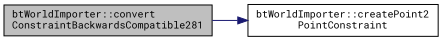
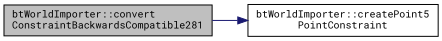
node "btWorldImporter::createPoint2 PointConstraint": label "btWorldImporter::createPoint2 PointConstraint" -> "btWorldImporter::createPoint5 PointConstraint"
